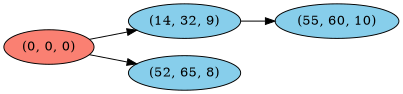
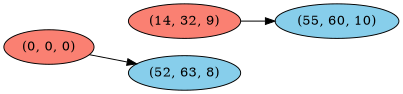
node "(14, 32, 9)": fillcolor skyblue -> salmon
edge "(0, 0, 0)" -> "(14, 32, 9)": removed
node "(52, 65, 8)": label "(52, 65, 8)" -> "(52, 63, 8)"
